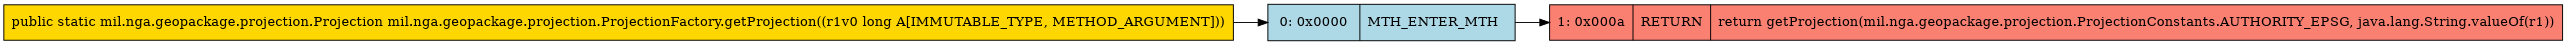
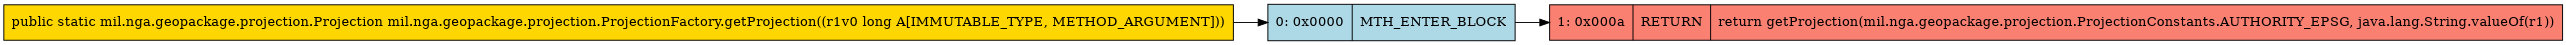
node "0: 0x0000": text "MTH_ENTER_MTH" -> "MTH_ENTER_BLOCK"
